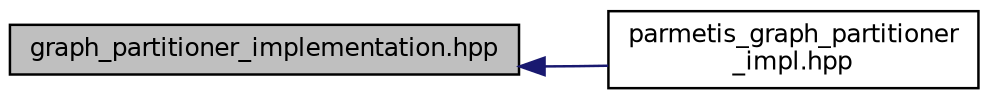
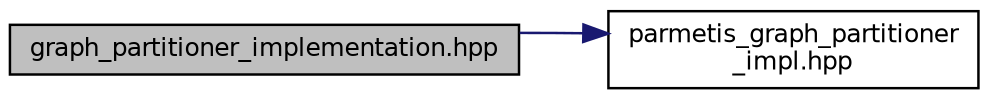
edge "parmetis_graph_partitioner _impl.hpp" -> "graph_partitioner_implementation.hpp": reversed
